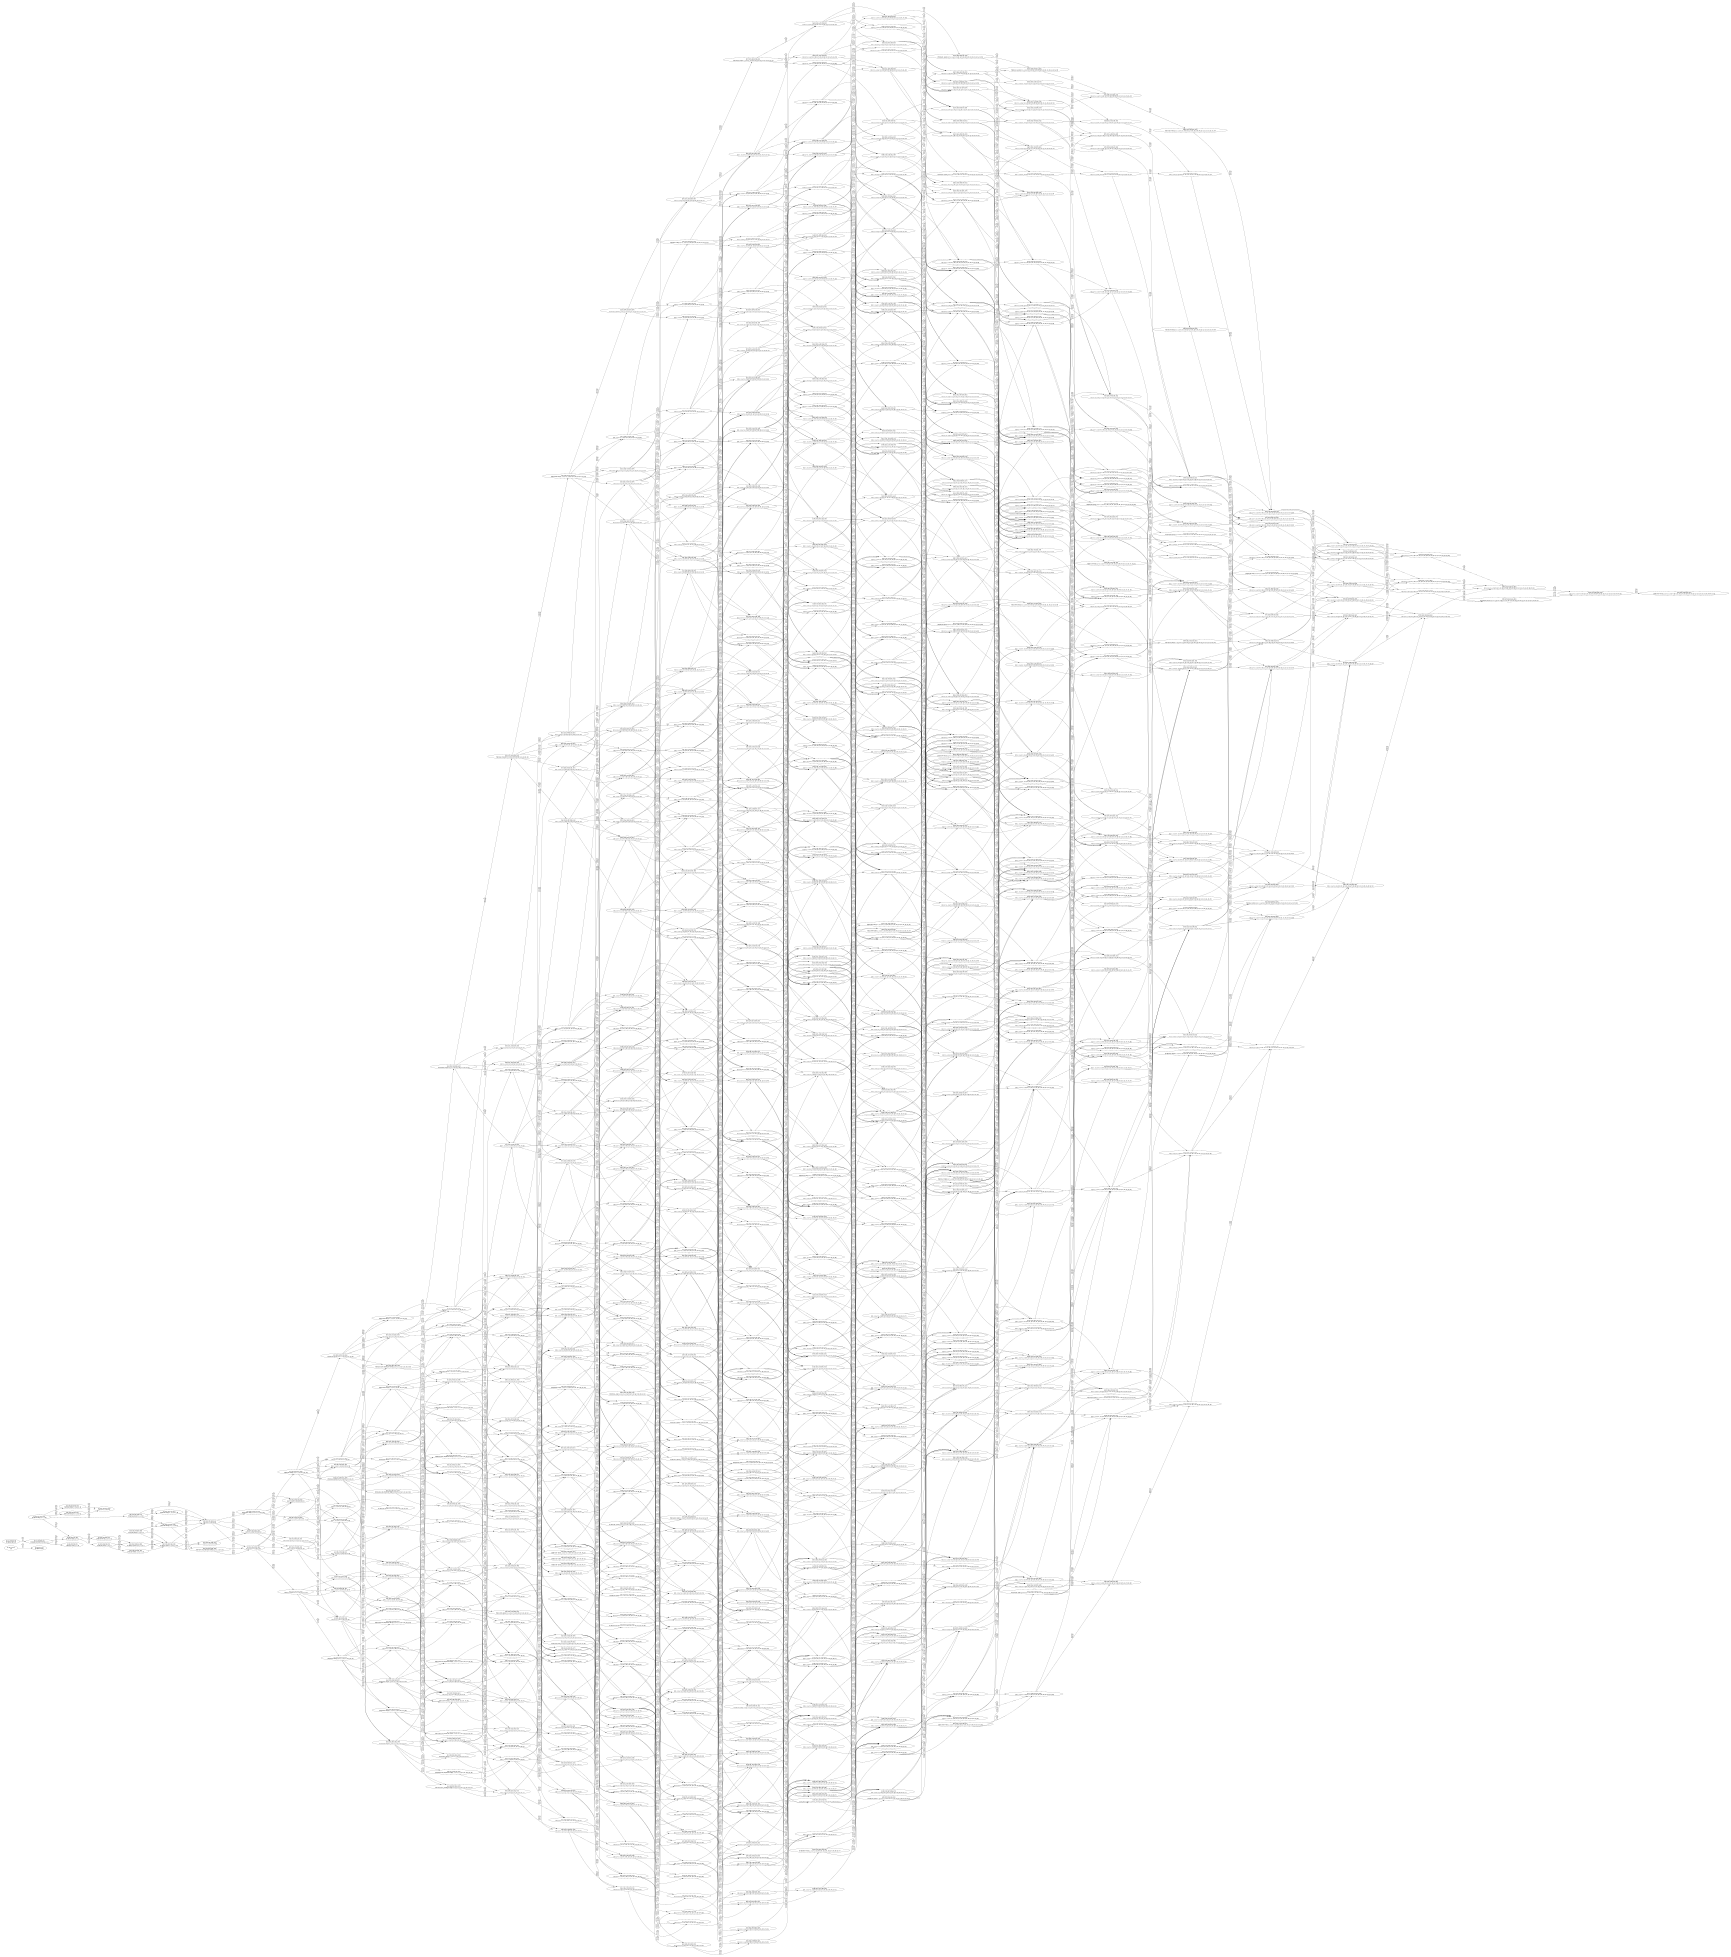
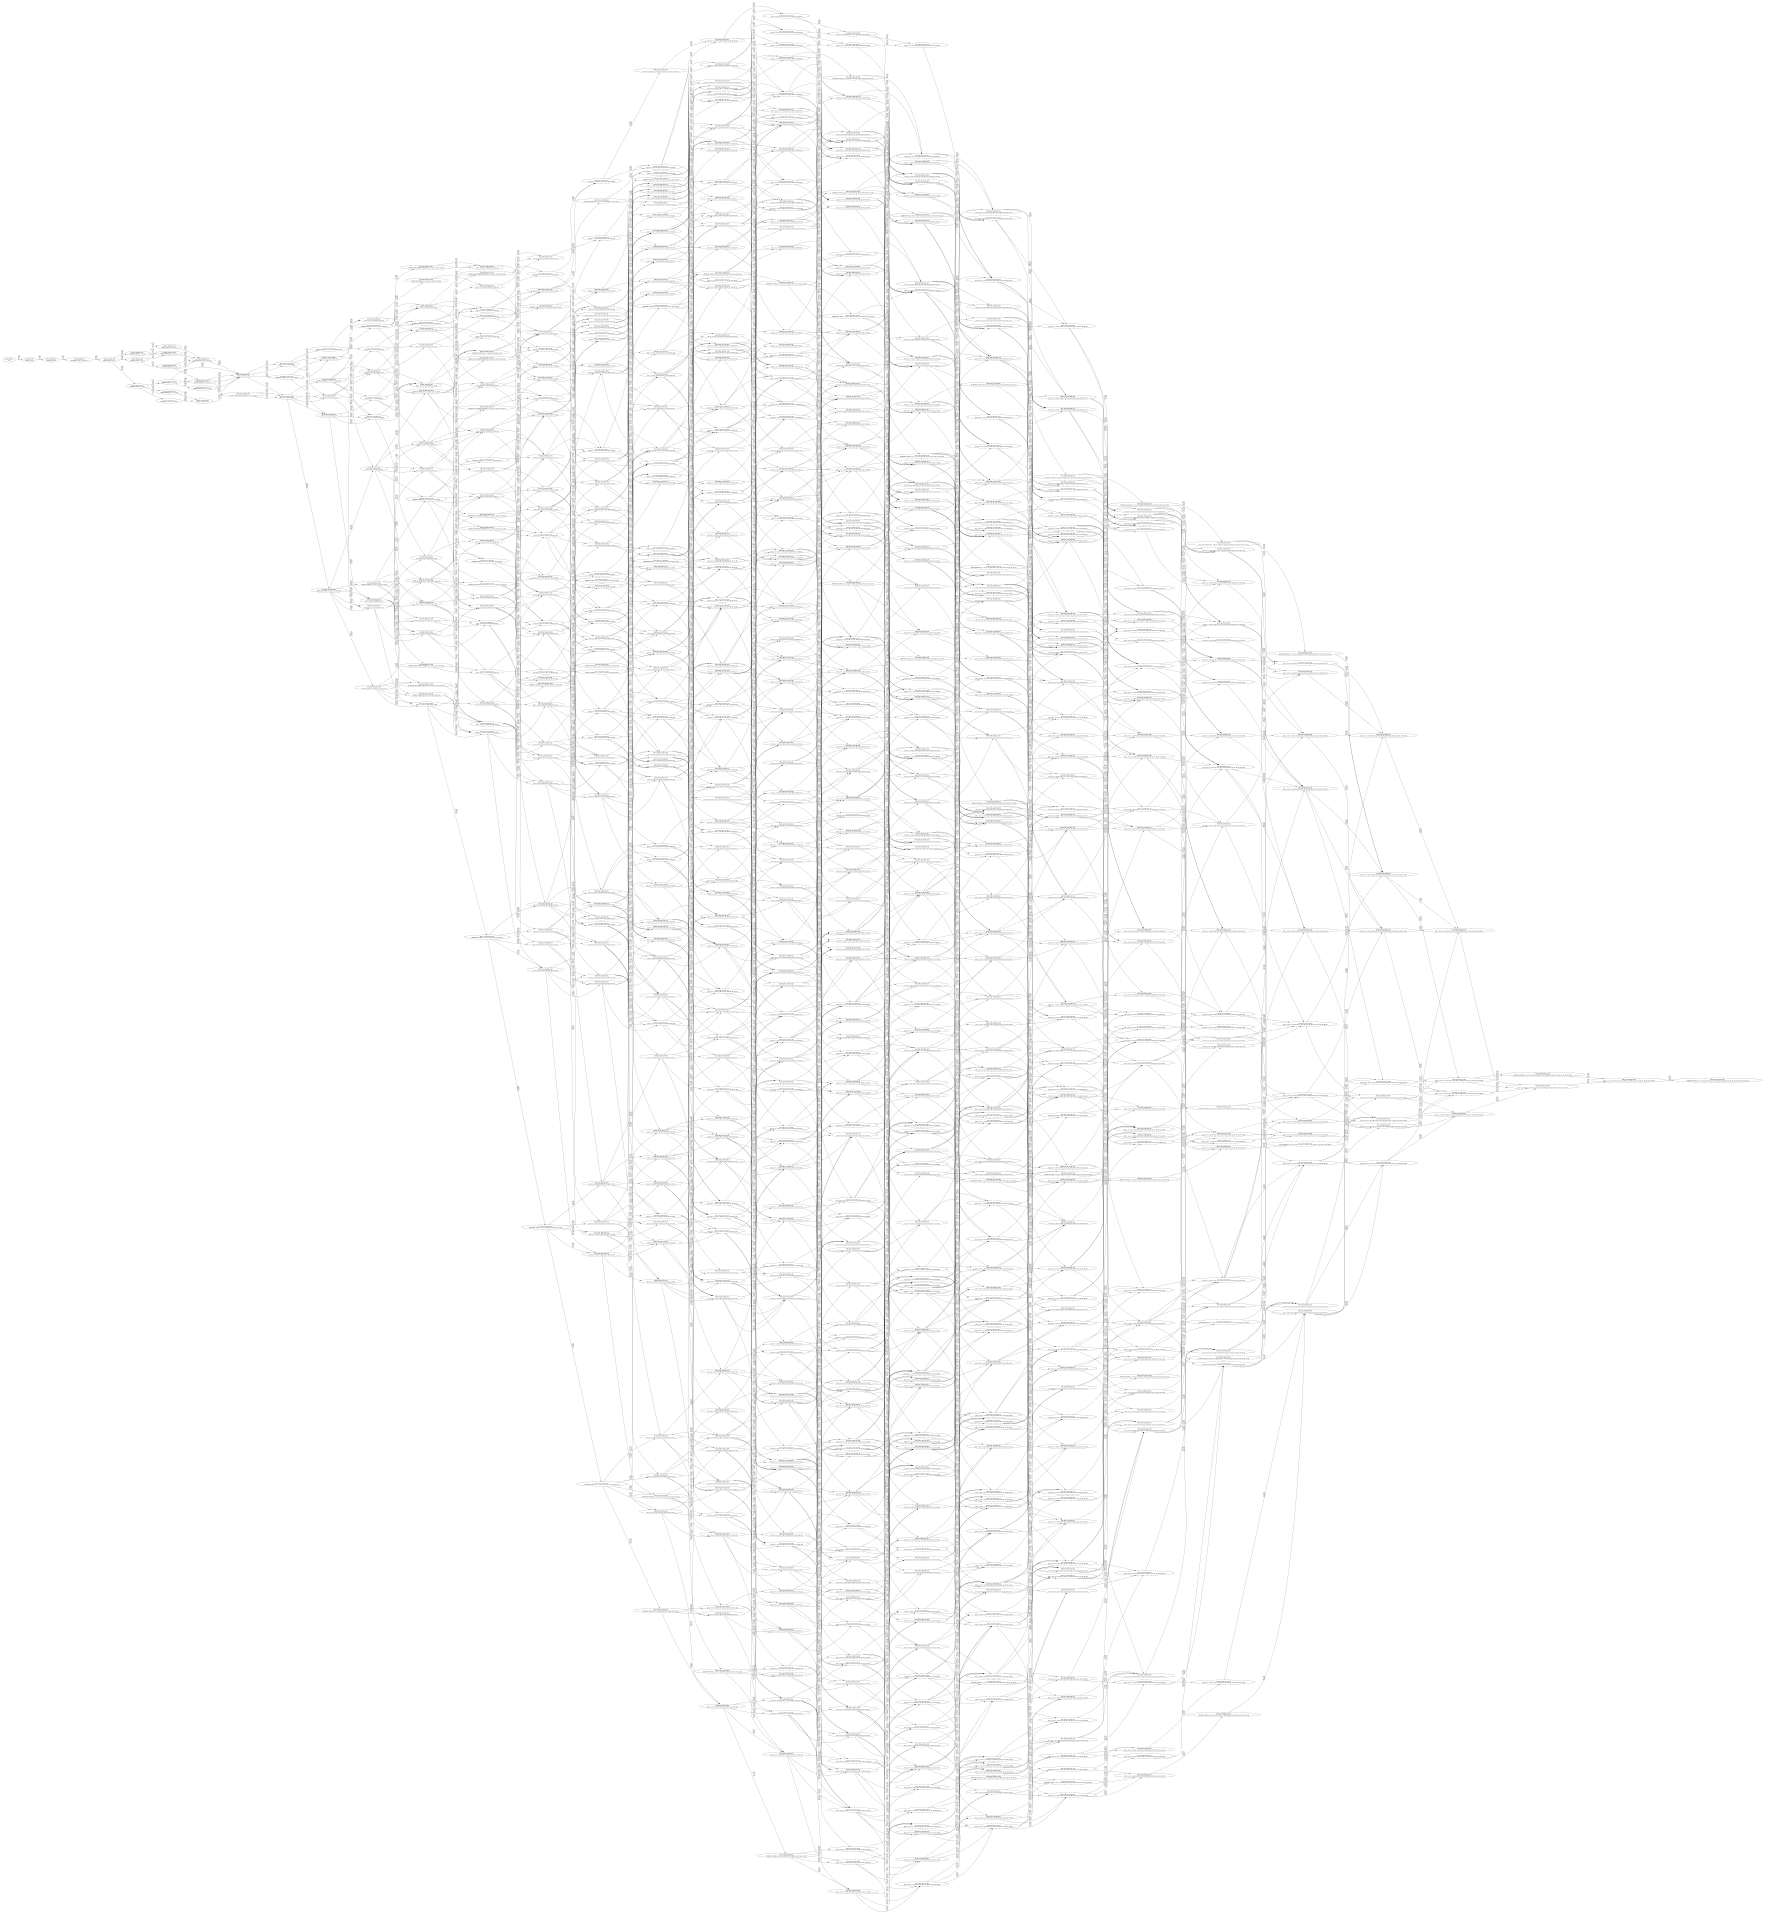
edge "S1: [0, 0] [21, 27] {T0J0:21-27}{1}" -> "S2: [21, 27] [88, 111] {T0J1:88-111}{1, 2}": added, label "T0 J1 DL=7850 ES=21 LS=27 EF=88 LF=111"
edge "S6: [92, 116] [110, 139] {T0J6:110-139}{1, 2, 3, 4, 7}" -> "S10: [110, 139] [149, 188] {T0J7:149-188}{1, 2, 3, 4, 7, 8}": added, label "T0 J7 DL=7850 ES=92 LS=116 EF=149 LF=188"
edge "S18: [114, 143] [129, 201] {}{1, 2, 3, 4, 5, 6, 7, 11}" -> "S21: [129, 225] [149, 244] {}{1, 2, 3, 4, 5, 6, 7, 8, 11}": added, label "T0 J7 DL=7850 ES=114 LS=143 EF=171 LF=215"
edge "S7: [92, 115] [107, 135] {T0J3:92-135}{1, 2, 3, 4, 11}" -> "S4: [88, 111] [92, 116] {T0J3:92-116}{1, 2, 3, 4}": reversed
node "S22: [149, 225] [162, 232] {}{1, 2, 3, 4, 5, 6, 7, 8, 9, 10}": removed
node "S5: [88, 111] [92, 115] {T0J10:92-115}{1, 2, 3, 11}": removed
